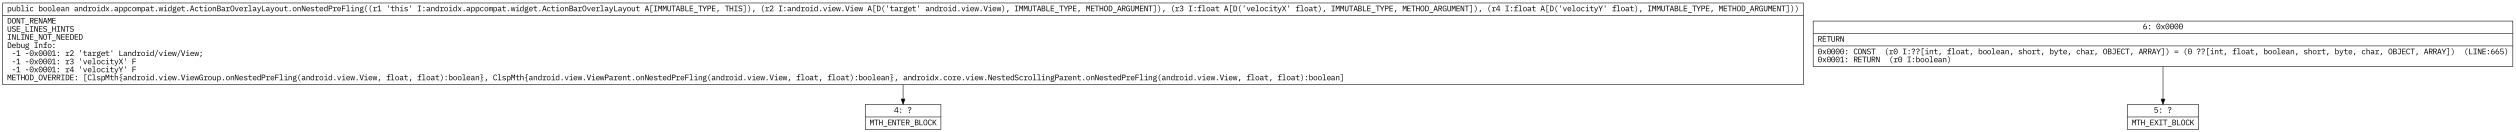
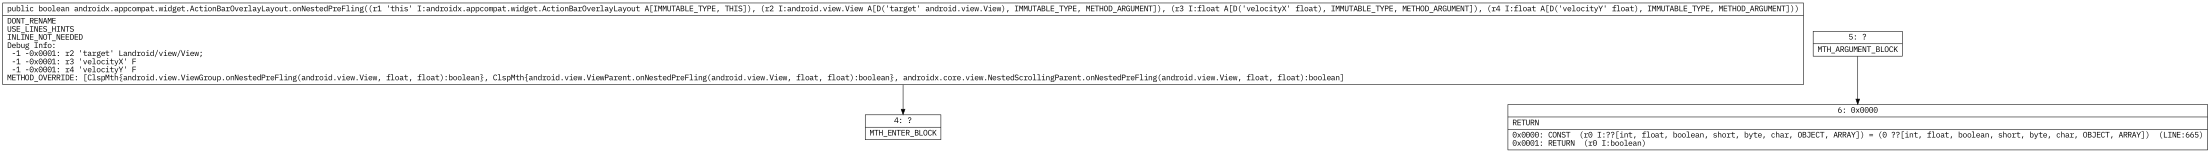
edge "6: 0x0000" -> "5: ?": reversed
node "5: ?": text "MTH_EXIT_BLOCK" -> "MTH_ARGUMENT_BLOCK"
